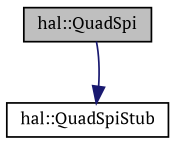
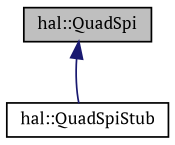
edge "hal::QuadSpi" -> "hal::QuadSpiStub": reversed
